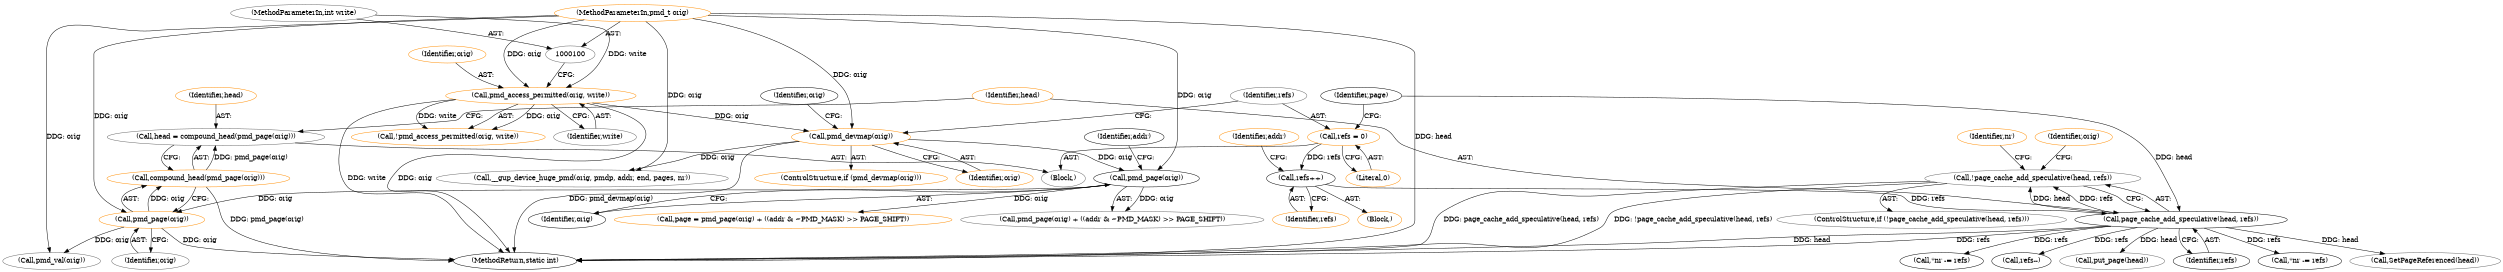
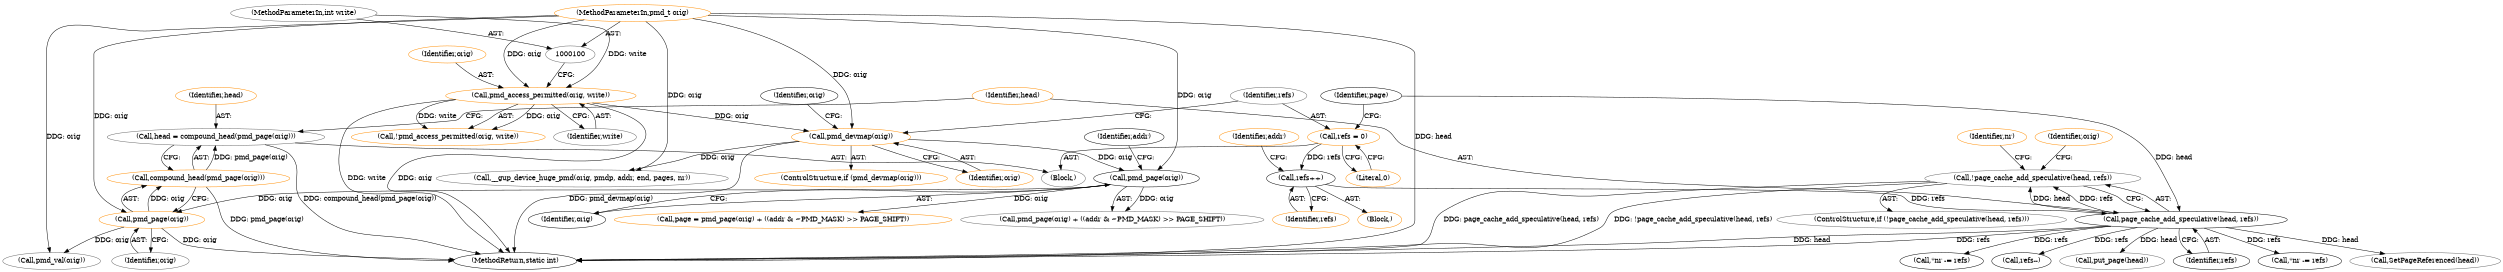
edge "(Literal,0)" -> "(Call,refs = 0)": label "AST: " -> "CFG: "
edge "(Call,head = compound_head(pmd_page(orig)))" -> "(MethodReturn,static int)": added, label "DDG: compound_head(pmd_page(orig))"
